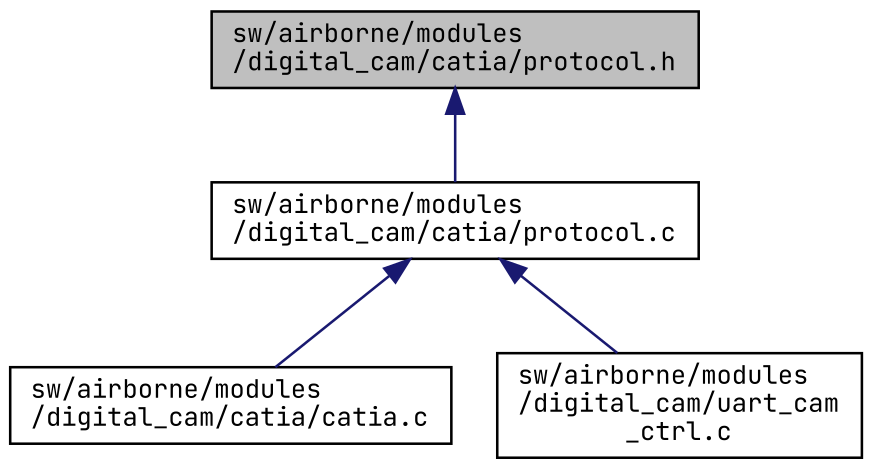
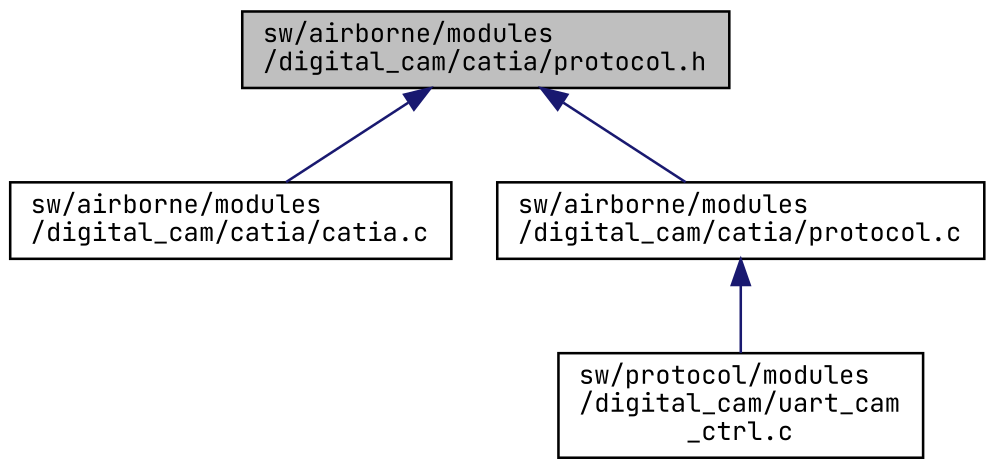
edge "sw/airborne/modules /digital_cam/catia/catia.c" -> "sw/airborne/modules /digital_cam/catia/protocol.c": now "sw/airborne/modules /digital_cam/catia/catia.c" -> "sw/airborne/modules /digital_cam/catia/protocol.h"
node "sw/airborne/modules /digital_cam/uart_cam _ctrl.c": label "sw/airborne/modules /digital_cam/uart_cam _ctrl.c" -> "sw/protocol/modules /digital_cam/uart_cam _ctrl.c"
